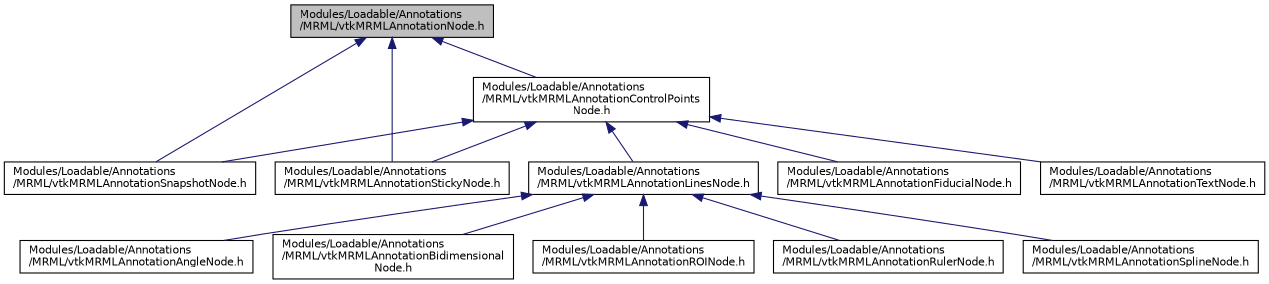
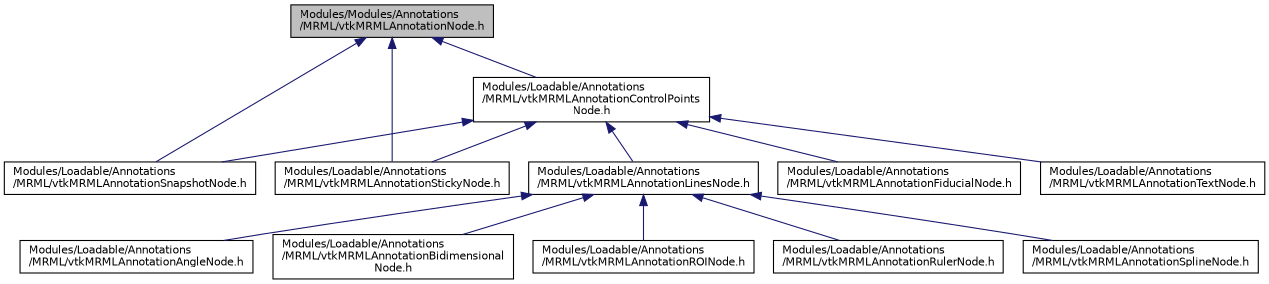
node "Modules/Loadable/Annotations /MRML/vtkMRMLAnnotationNode.h": label "Modules/Loadable/Annotations /MRML/vtkMRMLAnnotationNode.h" -> "Modules/Modules/Annotations /MRML/vtkMRMLAnnotationNode.h"
